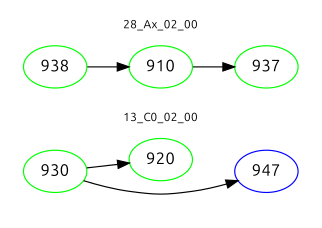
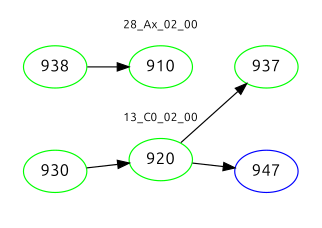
edge "910" -> "937": now "920" -> "937"
edge "930" -> "947": now "920" -> "947"
